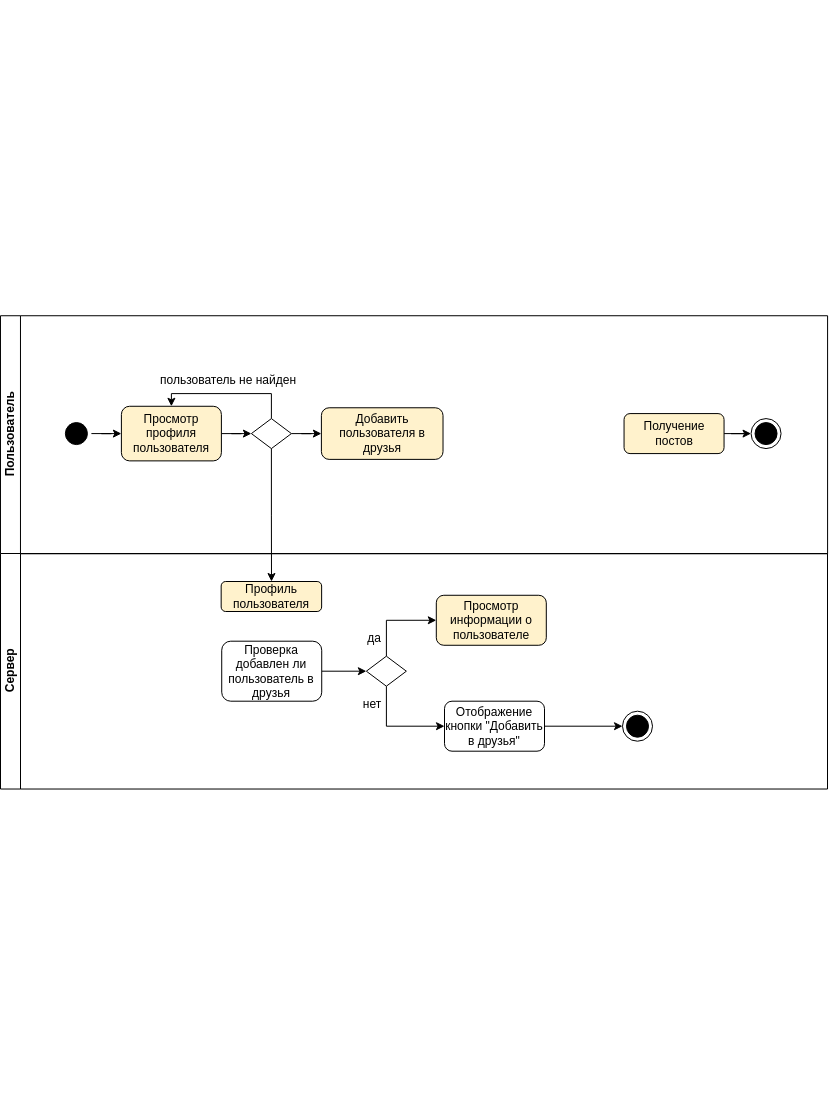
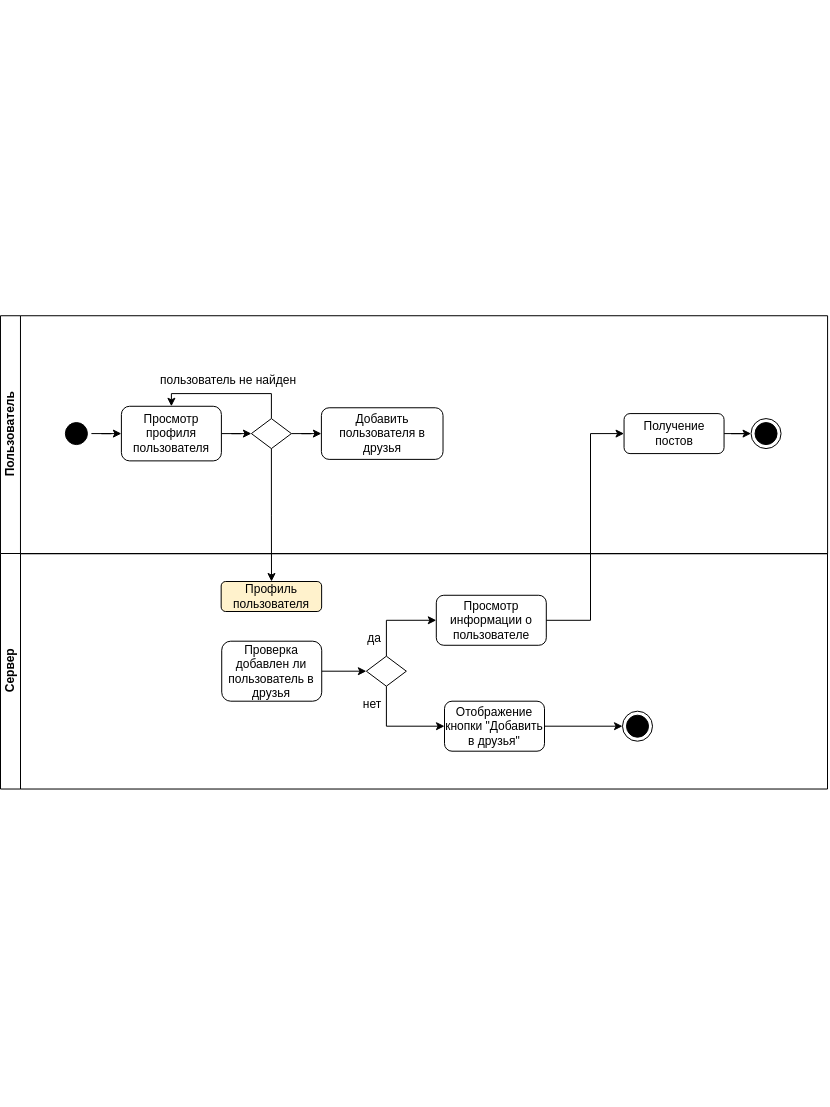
node "Просмотр профиля пользователя": fillcolor #fff2cc -> #ffffff
node "Добавить пользователя в друзья": fillcolor #fff2cc -> #ffffff
node "Получение постов": fillcolor #fff2cc -> #ffffff
edge "Просмотр информации о пользователе" -> "Получение постов": added
node "Просмотр информации о пользователе": fillcolor #fff2cc -> #ffffff
